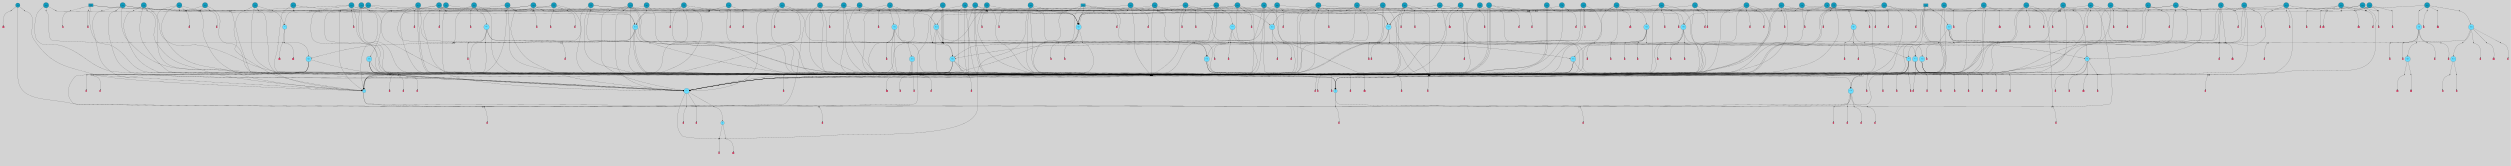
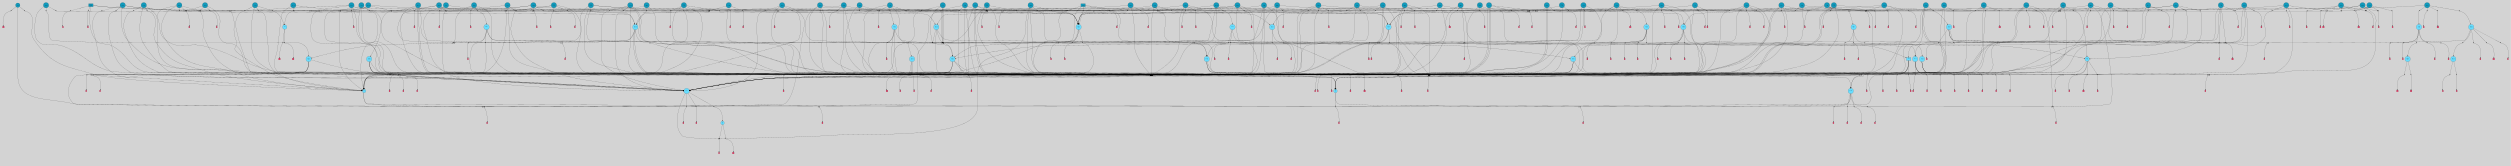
node "T814": shape box -> circle
node "T27": shape circle -> box
